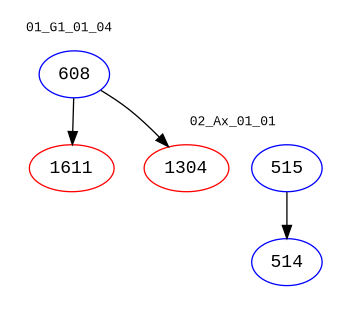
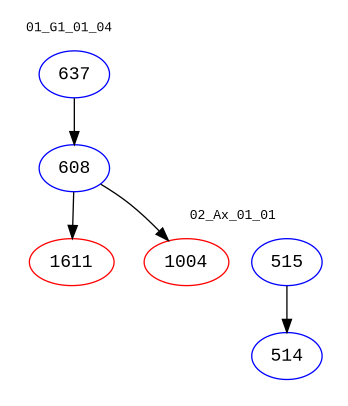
node "637": added
node "1304": label "1304" -> "1004"
